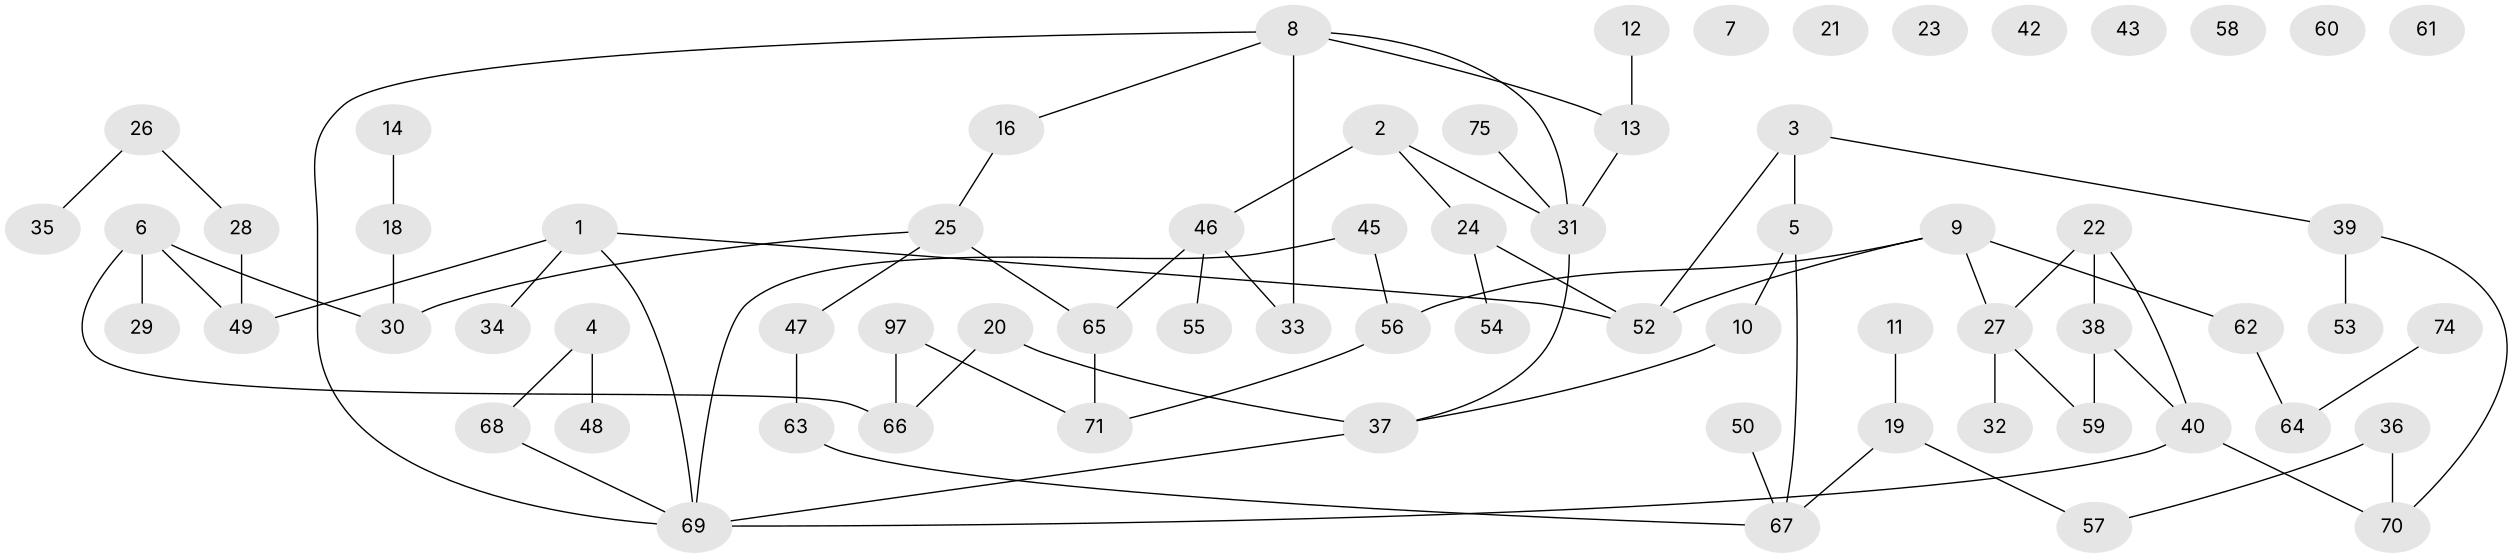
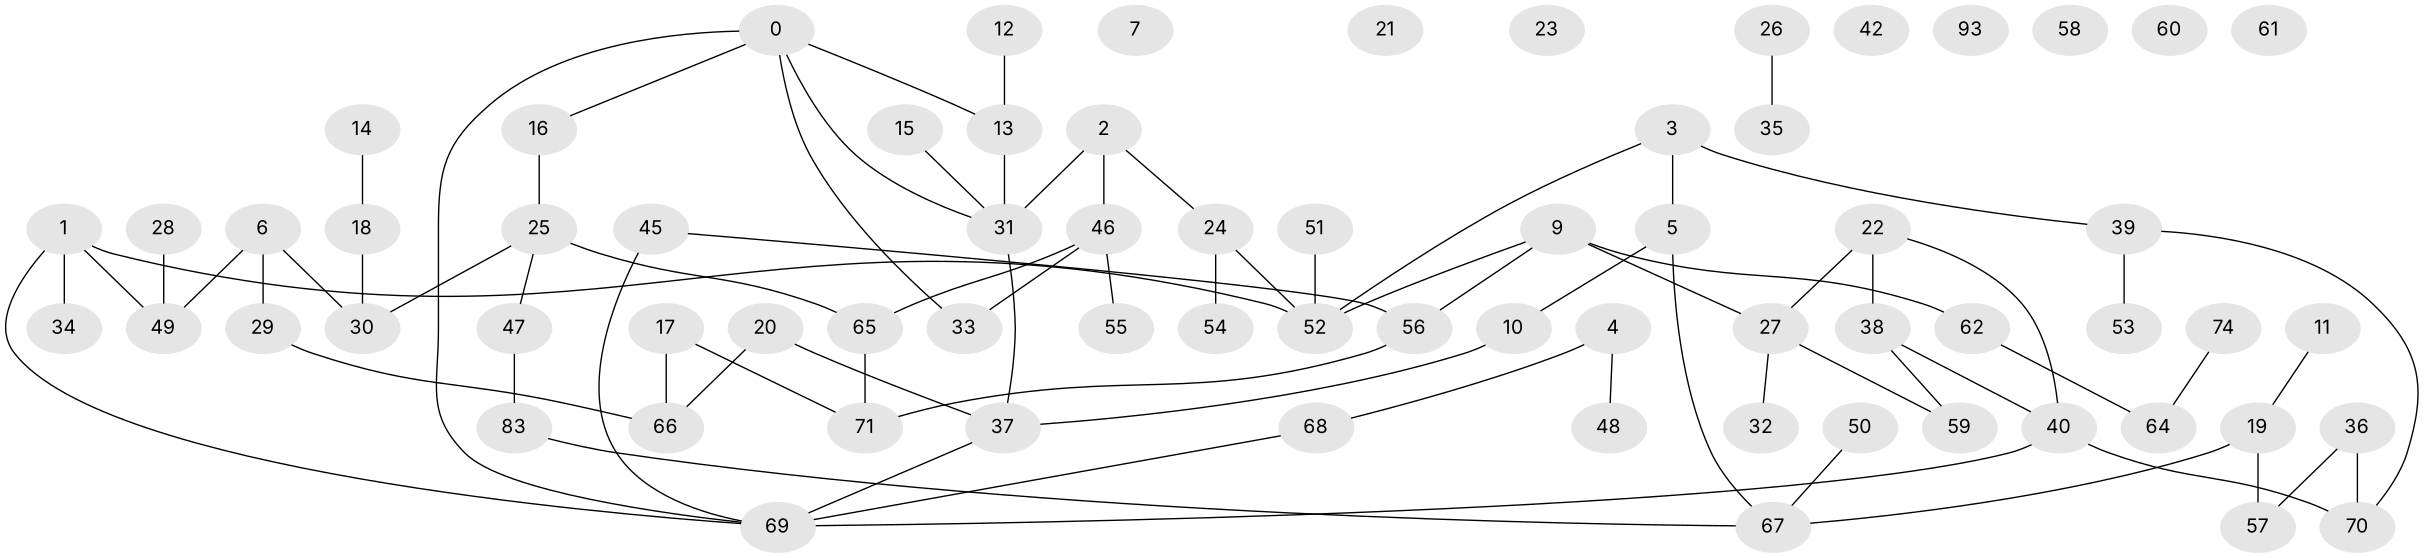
node "8": label "8" -> "0"
node "43": label "43" -> "93"
node "75": label "75" -> "15"
edge "26" -- "28": removed
node "51": added
node "97": label "97" -> "17"
edge "6" -- "66": now "29" -- "66"
node "63": label "63" -> "83"
